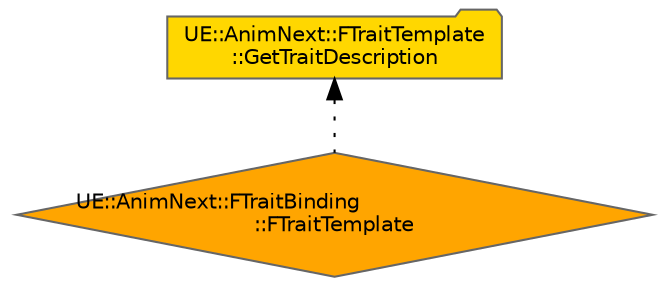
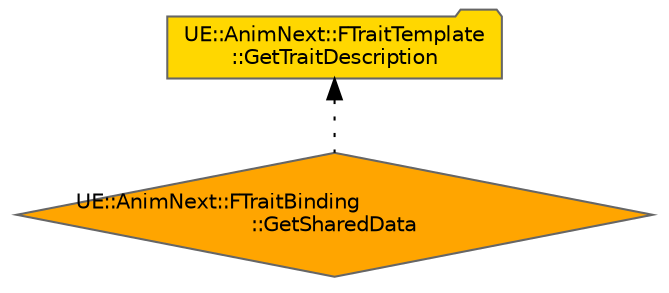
node "UE::AnimNext::FTraitBinding ::FTraitTemplate": label "UE::AnimNext::FTraitBinding ::FTraitTemplate" -> "UE::AnimNext::FTraitBinding ::GetSharedData"
